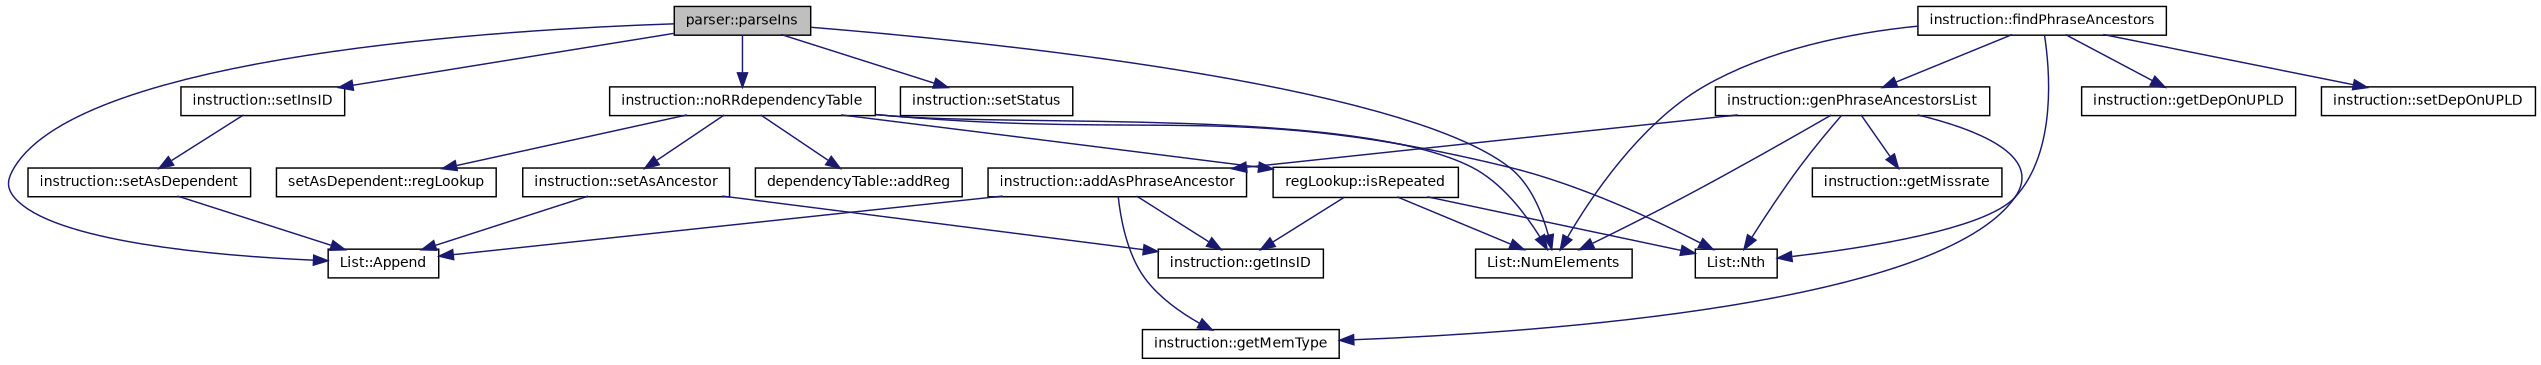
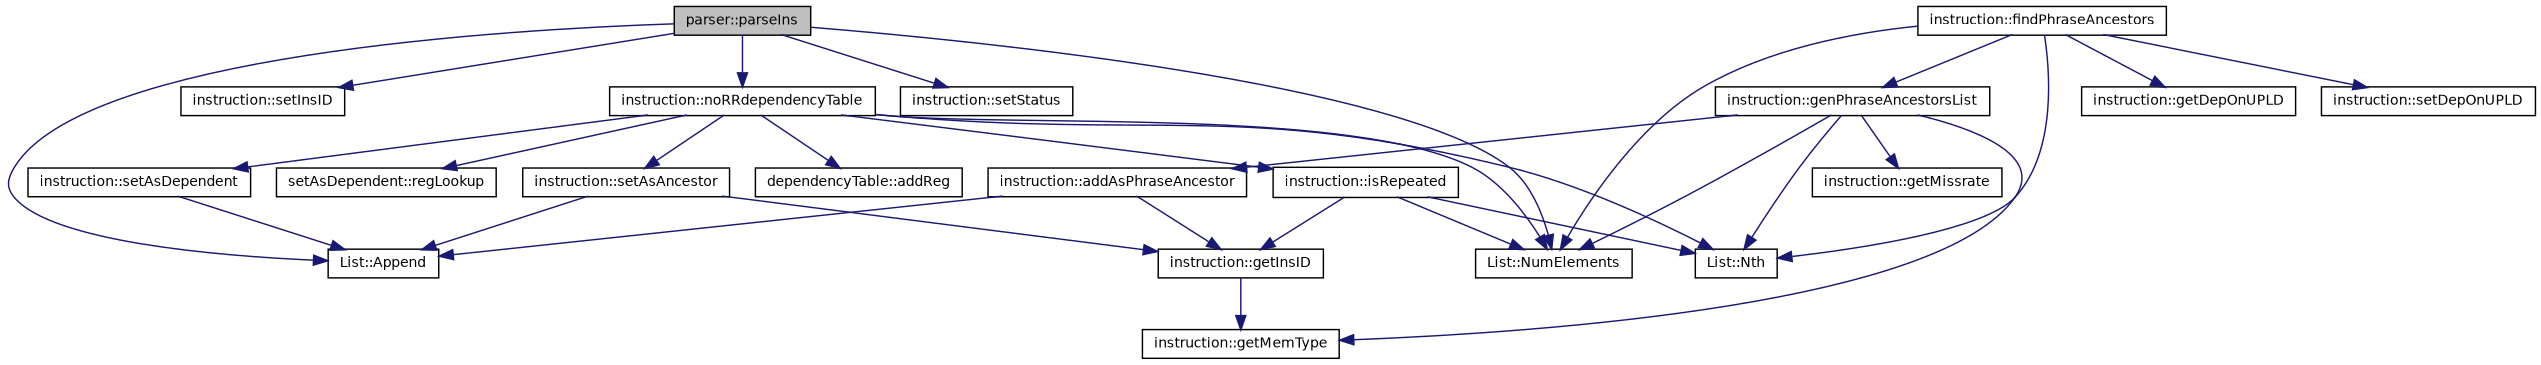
edge "instruction::setInsID" -> "instruction::setAsDependent": now "instruction::noRRdependencyTable" -> "instruction::setAsDependent"
node "regLookup::isRepeated": label "regLookup::isRepeated" -> "instruction::isRepeated"
edge "instruction::addAsPhraseAncestor" -> "instruction::getMemType": now "instruction::getInsID" -> "instruction::getMemType"
